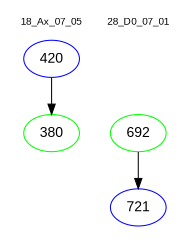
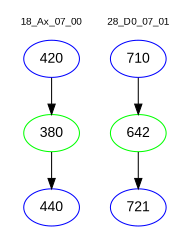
cluster "18_Ax_07_05": label "18_Ax_07_05" -> "18_Ax_07_00"
node "710": added
node "692": label "692" -> "642"
node "440": added
